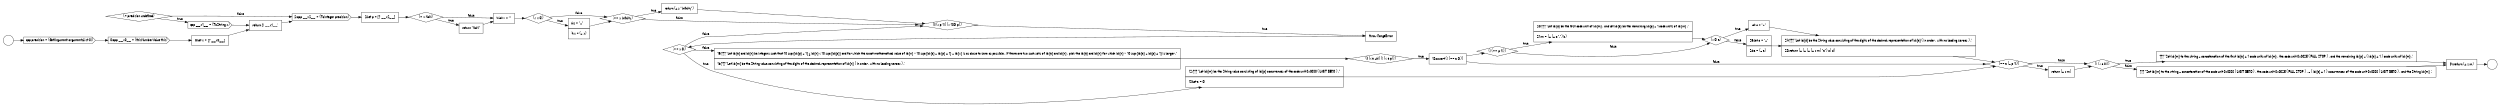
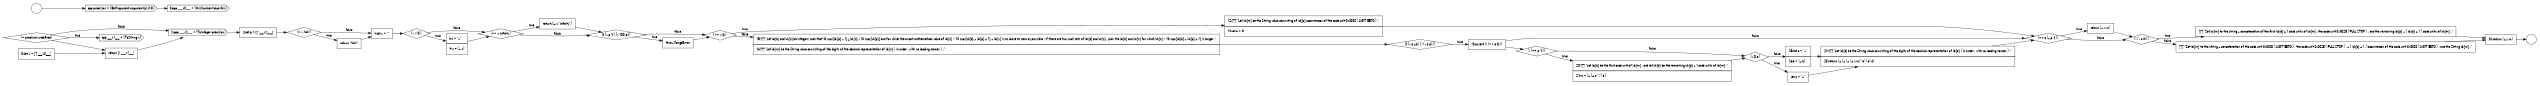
edge "app __x1__ = (ToString x)" -> "return [! __x1__]": now "(= precision undefined)" -> "return [! __x1__]"
edge "(== x 0i)" -> "(|| (< p 1i) (< 100i p))": reversed
edge "0:app __x0__ = (thisNumberValue this)" -> "0:let x = [? __x0__]": removed
